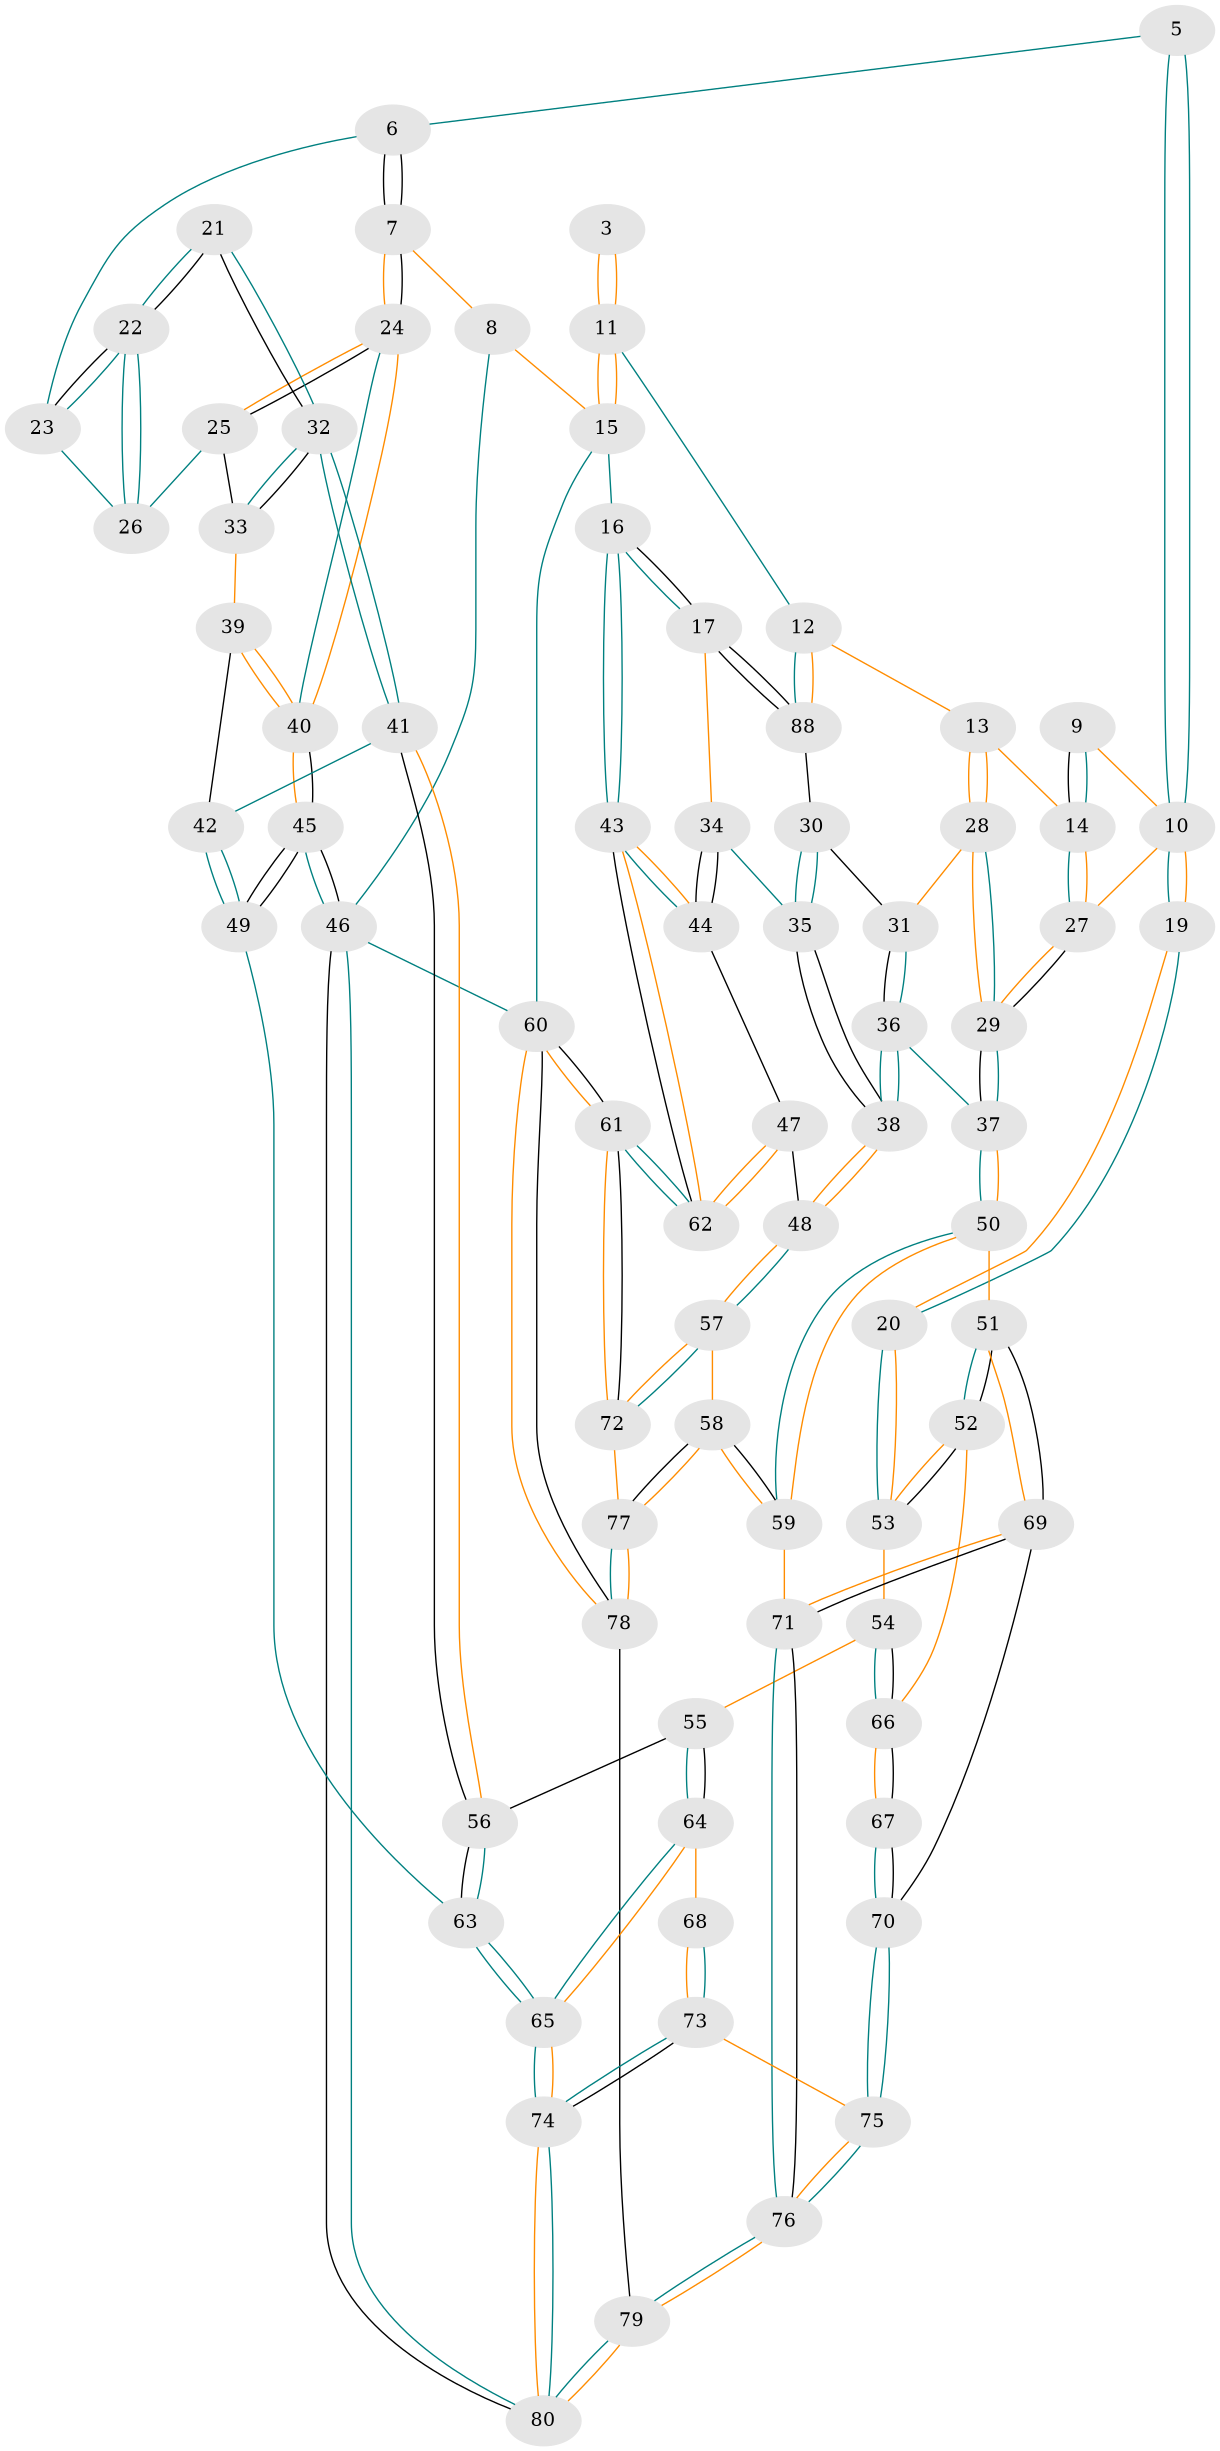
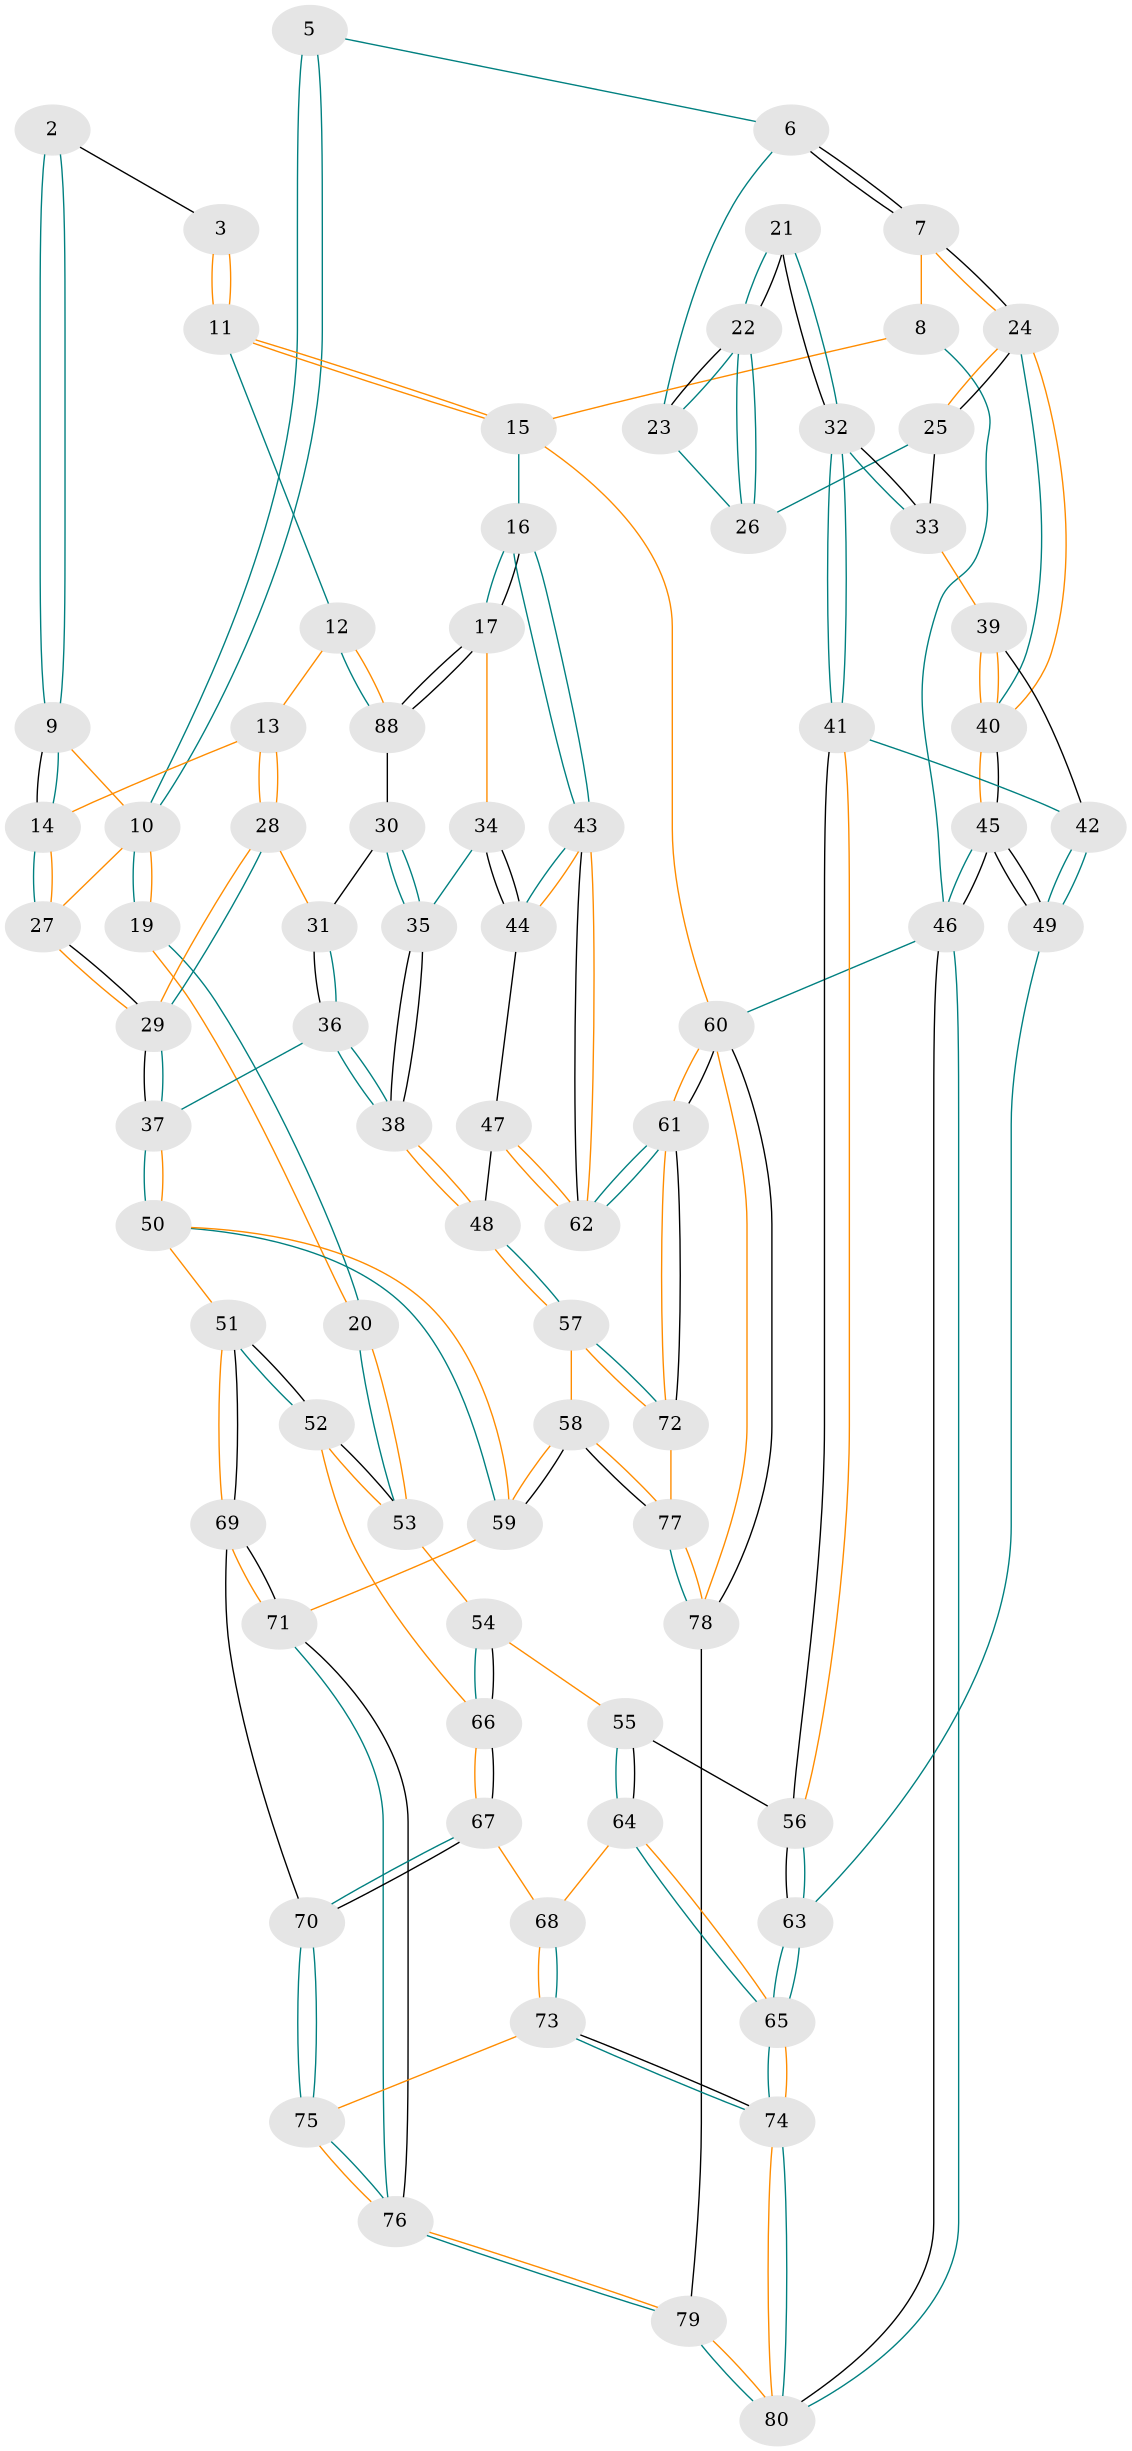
node "2": added
edge "15" -- "60": color teal -> darkorange
edge "67" -- "68": added
